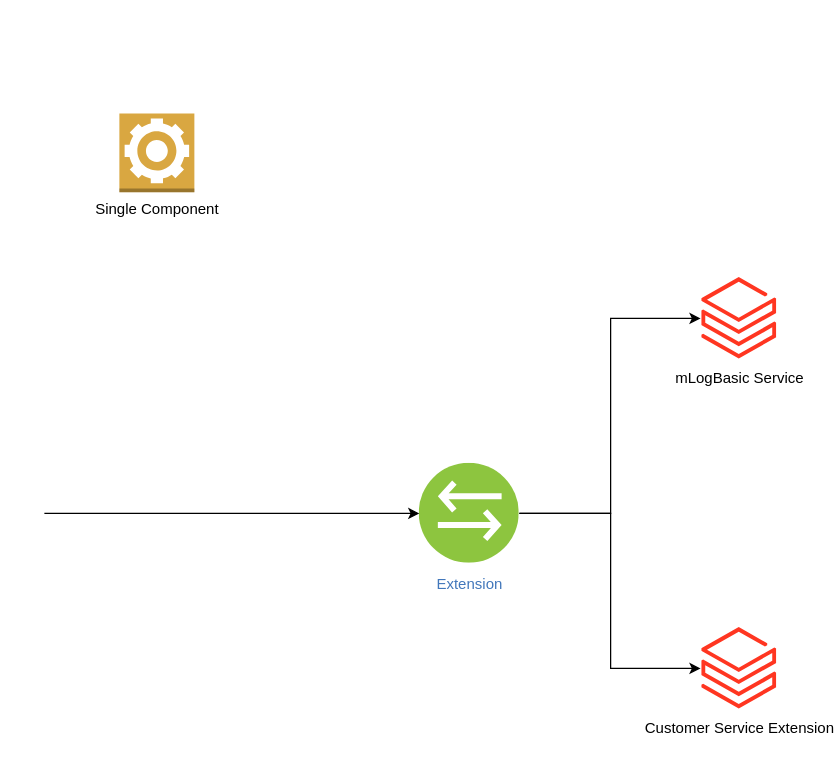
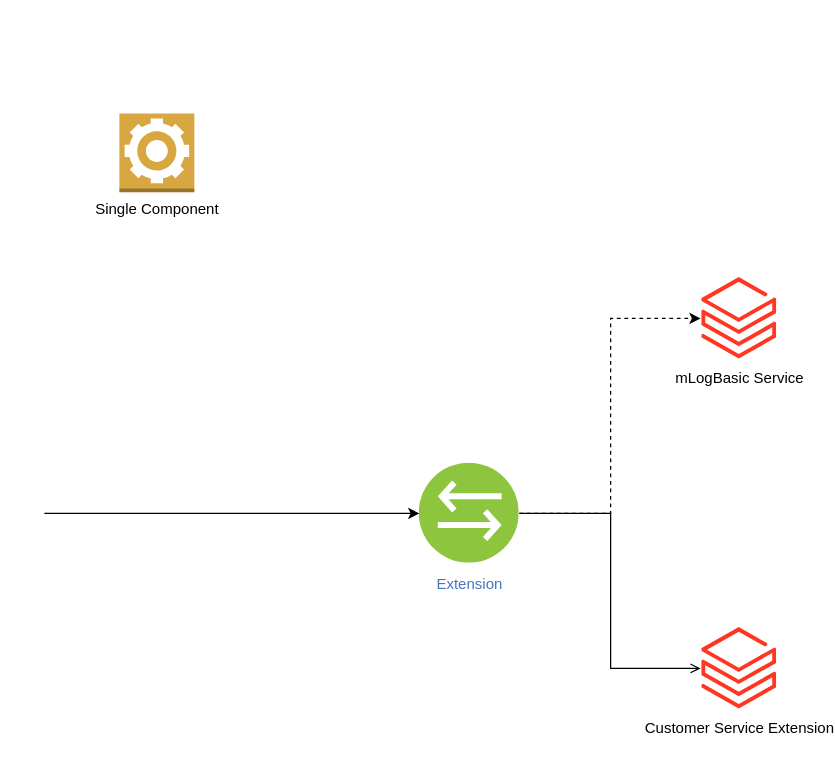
edge "Extension" -> "mLogBasic Service": style solid -> dashed
edge "Extension" -> "Customer Service Extension": arrowhead classic -> open
